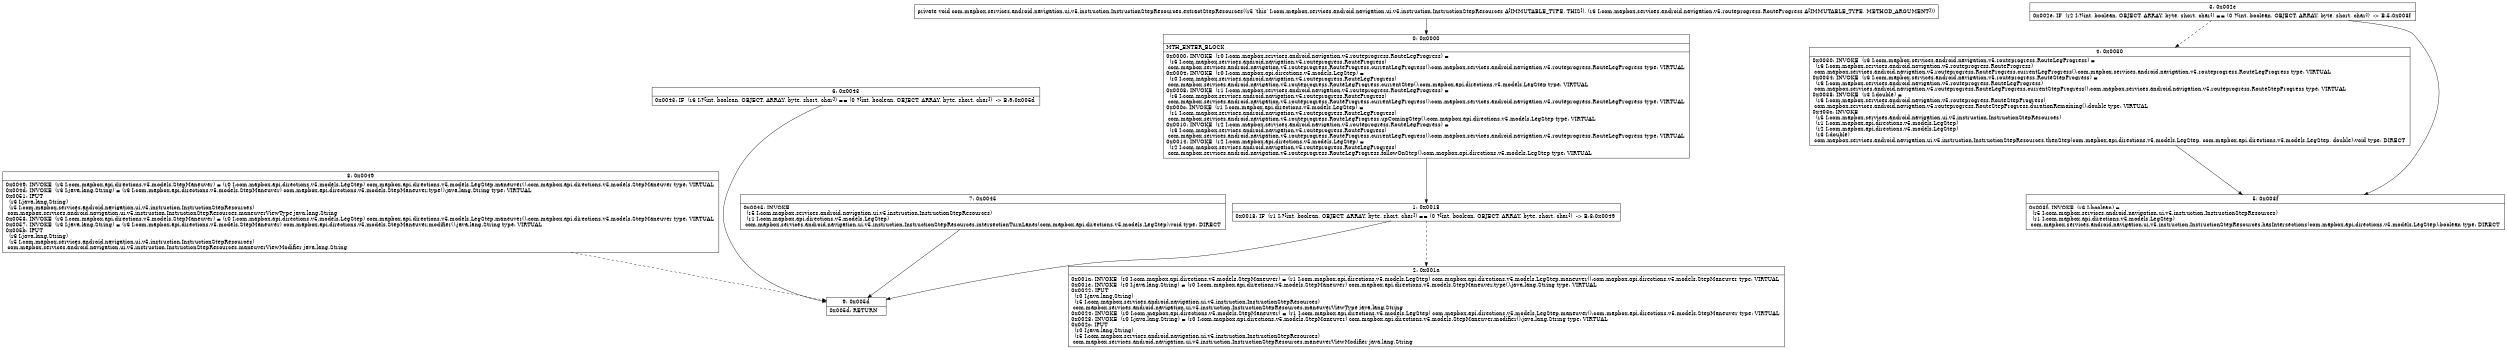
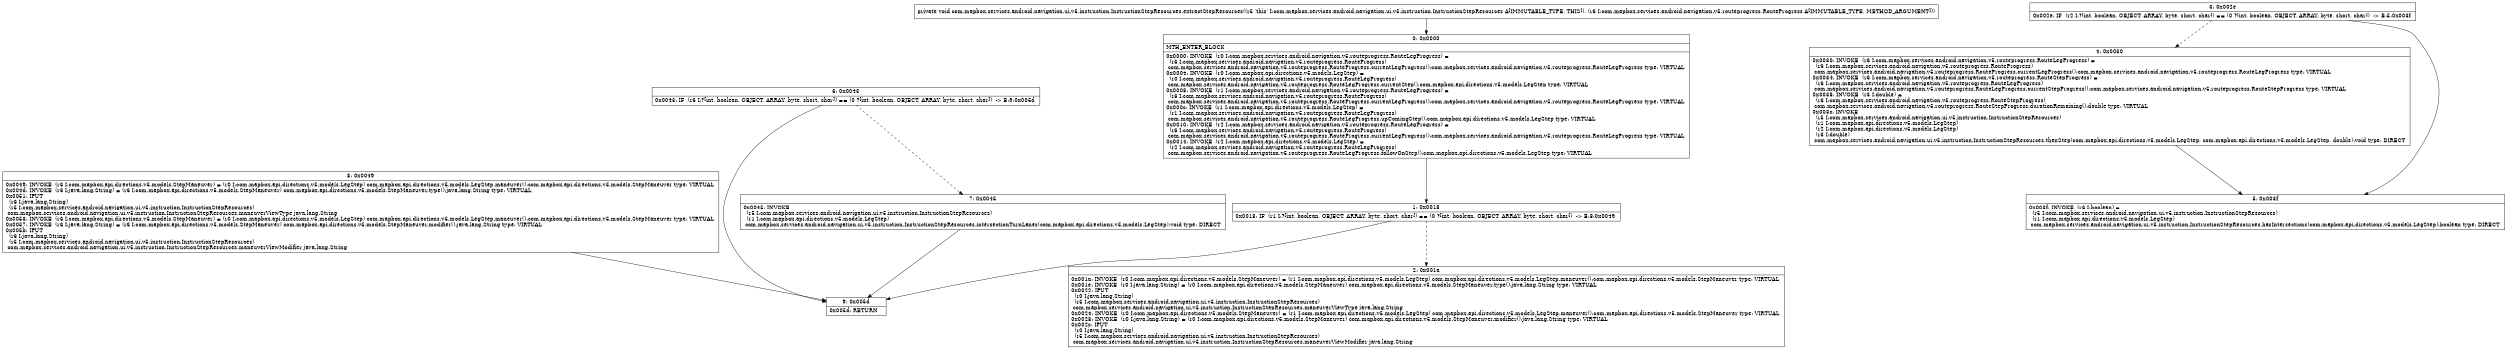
node "4: 0x0030": text "0x403c: INVOKE" -> "0x003c: INVOKE"
edge "6: 0x0043" -> "7: 0x0045": added
edge "8: 0x0049" -> "9: 0x005d": style dashed -> solid
